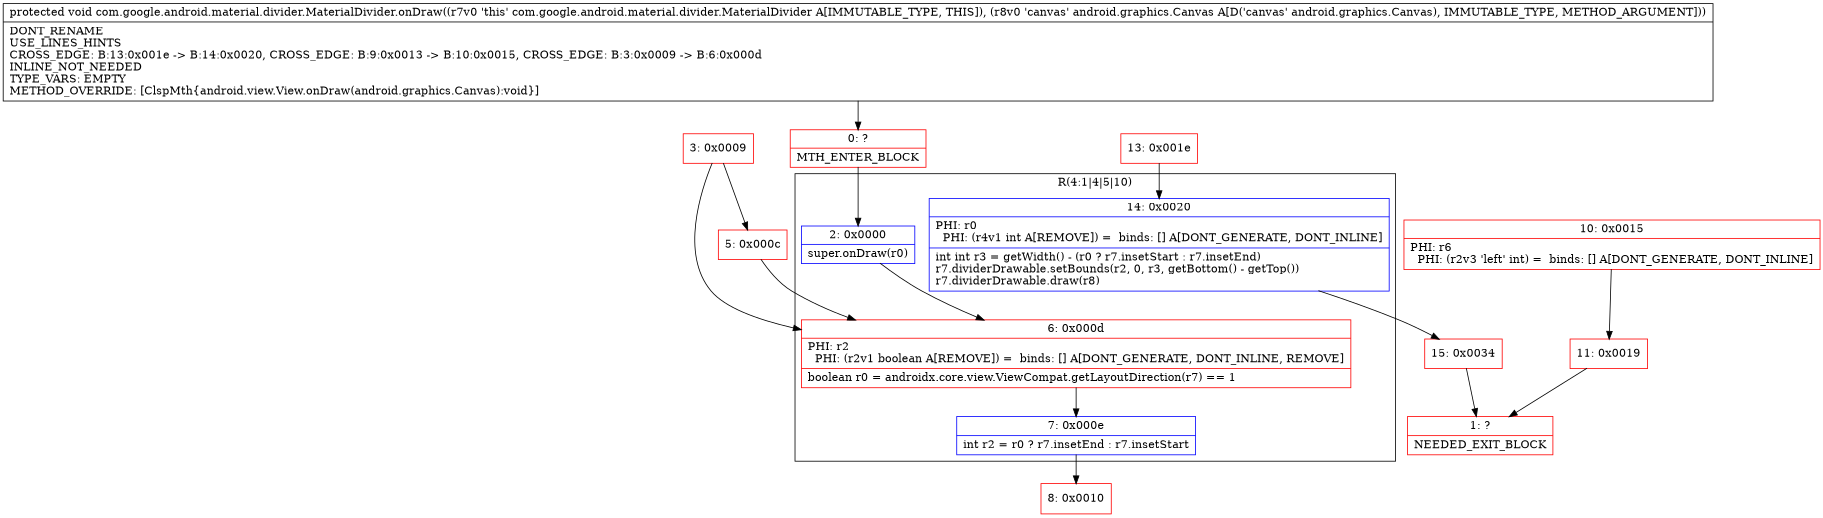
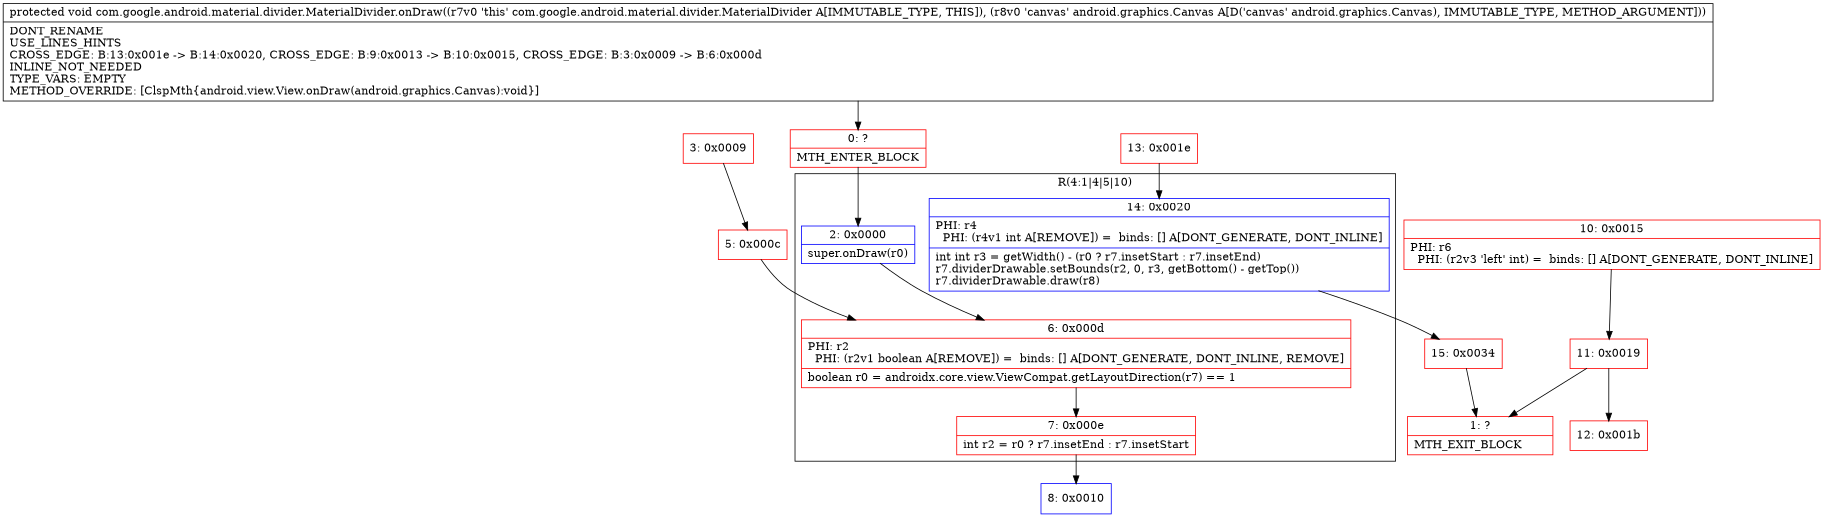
node "14: 0x0020": text "PHI: r0" -> "PHI: r4"
edge "3: 0x0009" -> "6: 0x000d": removed
node "7: 0x000e": color blue -> red
node "12: 0x001b": added
node "1: ?": text "NEEDED_EXIT_BLOCK" -> "MTH_EXIT_BLOCK"
node "8: 0x0010": color red -> blue
